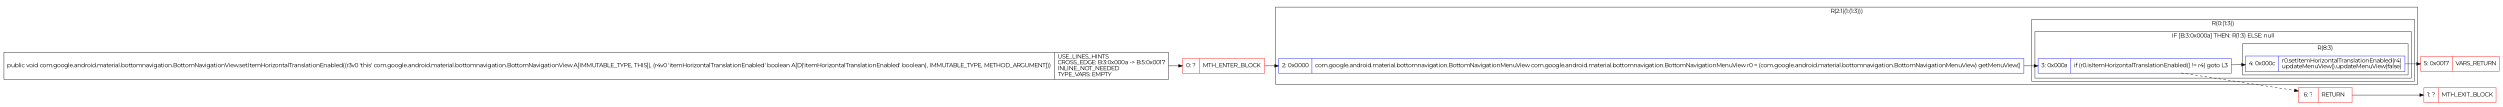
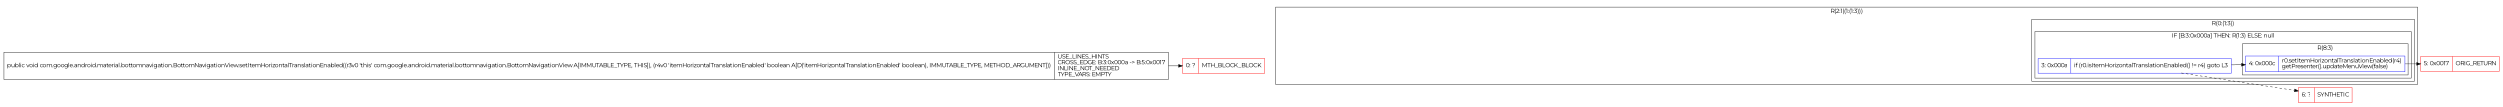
node "5: 0x0017": text "VARS_RETURN" -> "ORIG_RETURN"
node "0: ?": text "MTH_ENTER_BLOCK" -> "MTH_BLOCK_BLOCK"
node "2: 0x0000": removed
node "4: 0x000c": text "updateMenuView().updateMenuView(false)" -> "getPresenter().updateMenuView(false)"
node "6: ?": text "RETURN" -> "SYNTHETIC"
node "1: ?": removed
